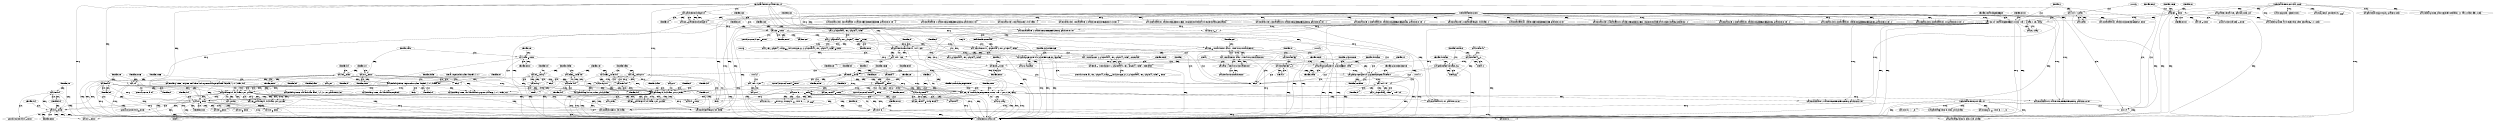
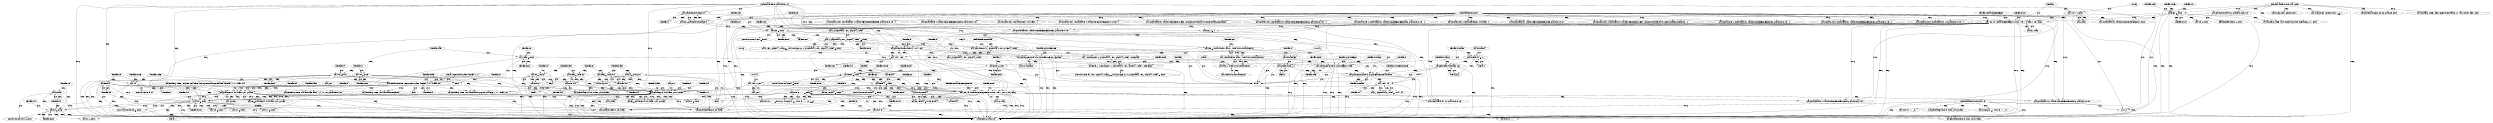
node "(ControlStructure,if(mech != NULL))": label "(ControlStructure,if(mech != NULL))" -> "(FieldIdentifier,if(mech != NULL))"
node "(Identifier,GSASL_ZONE)": label "(Identifier,GSASL_ZONE)" -> "(Identifier,GSASL_REALM)"
